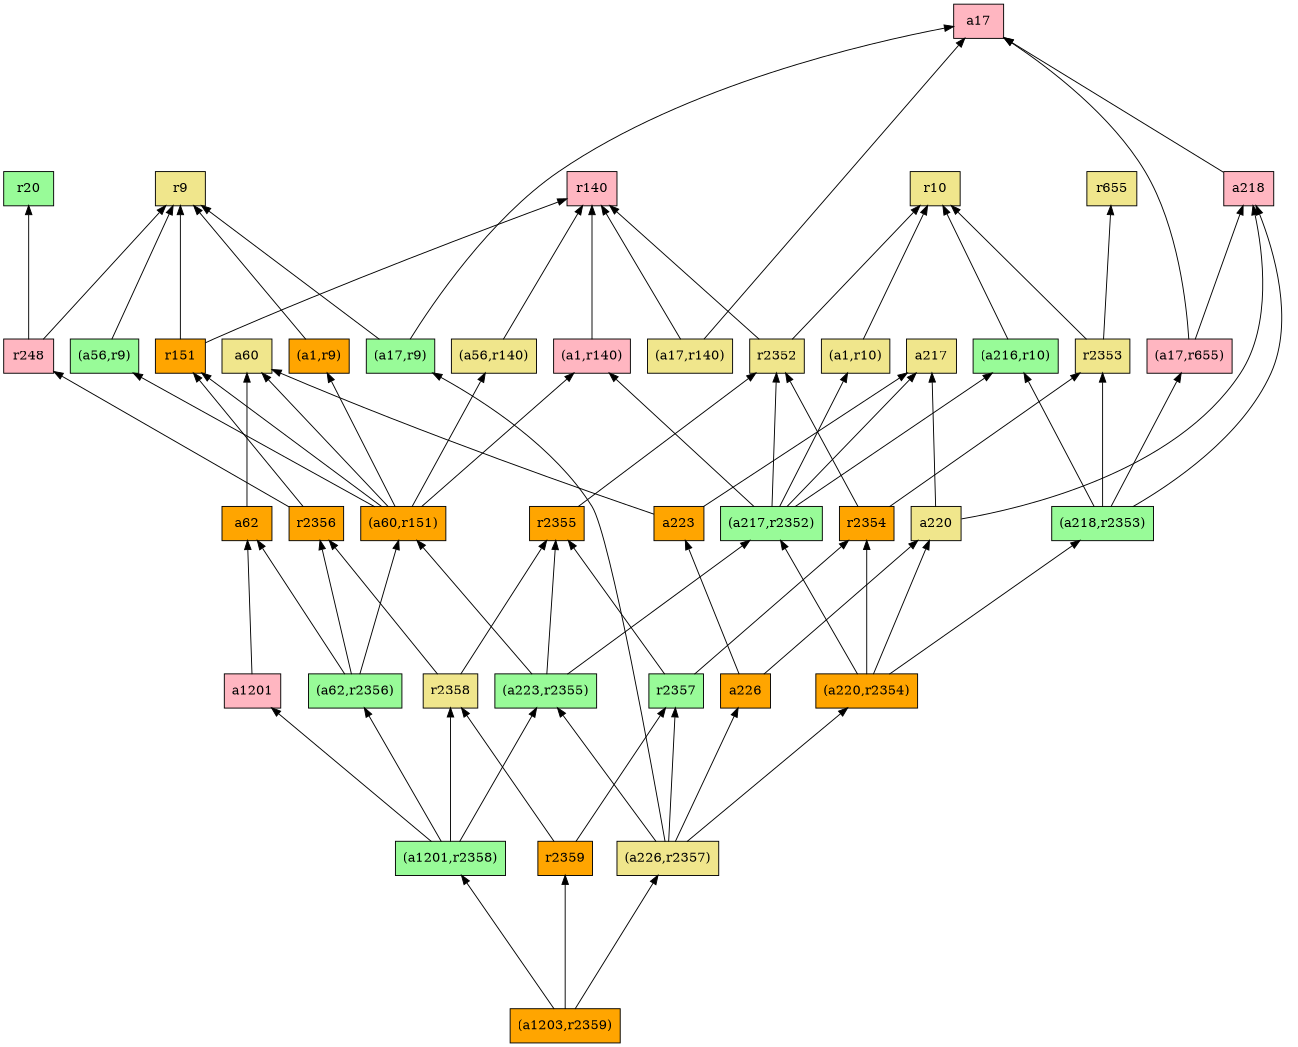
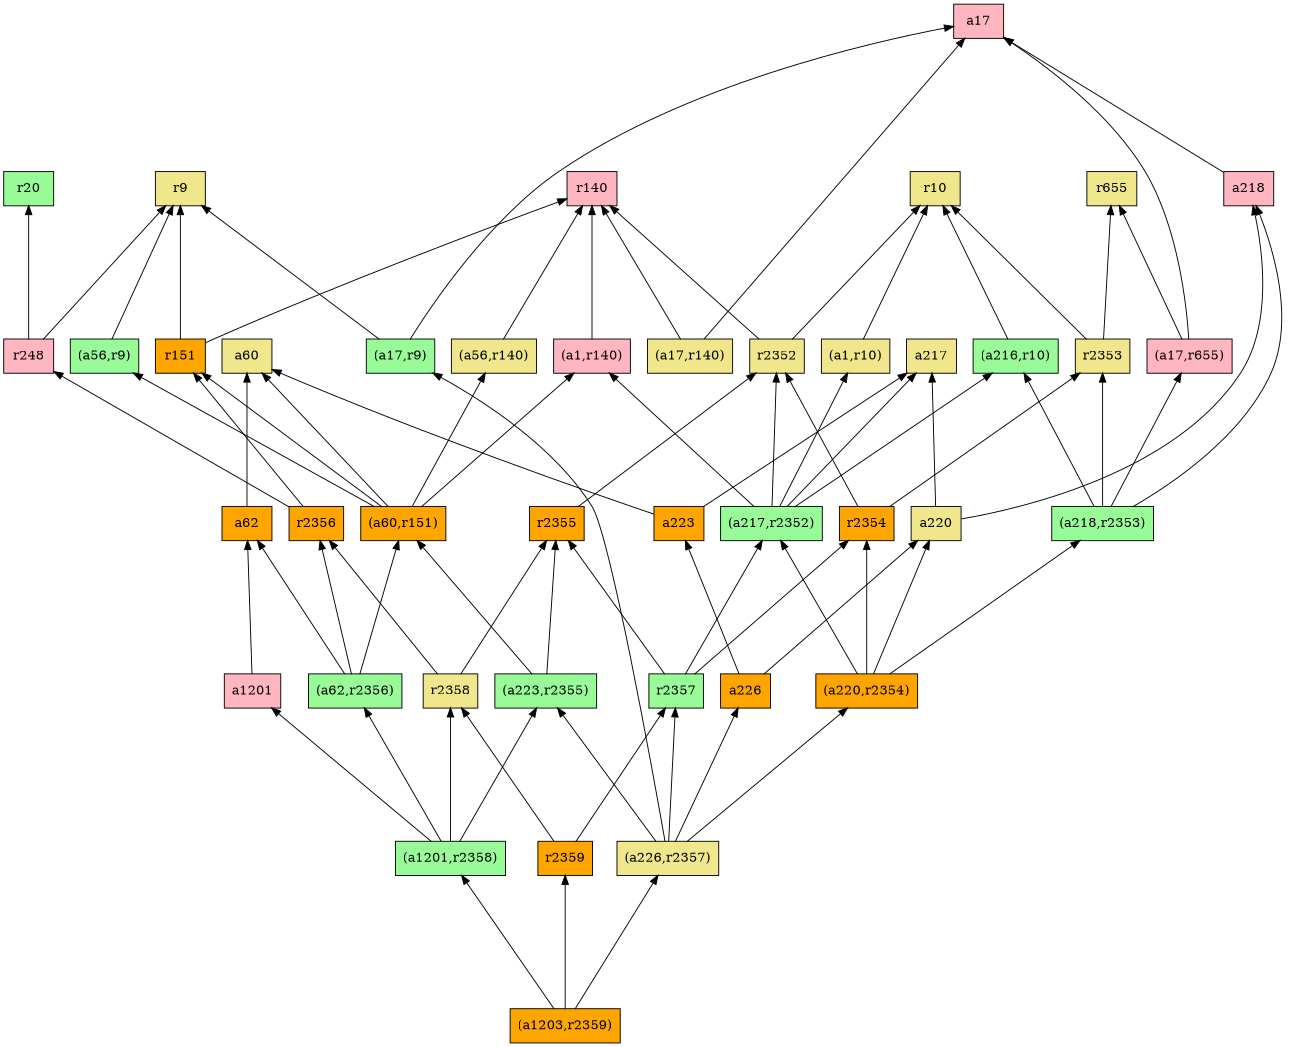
edge "(a17,r655)" -> "a218": now "(a17,r655)" -> "r655"
node "(a1,r9)": removed
edge "(a223,r2355)" -> "(a217,r2352)": now "r2357" -> "(a217,r2352)"
